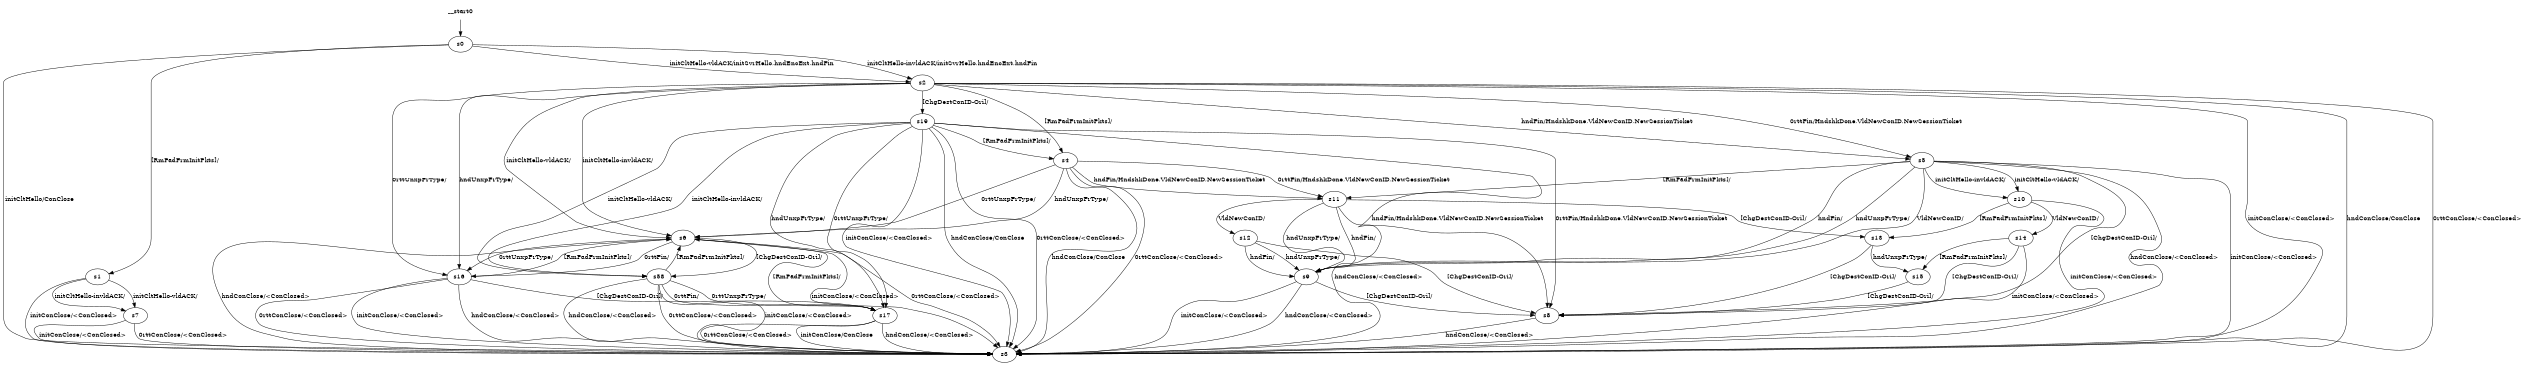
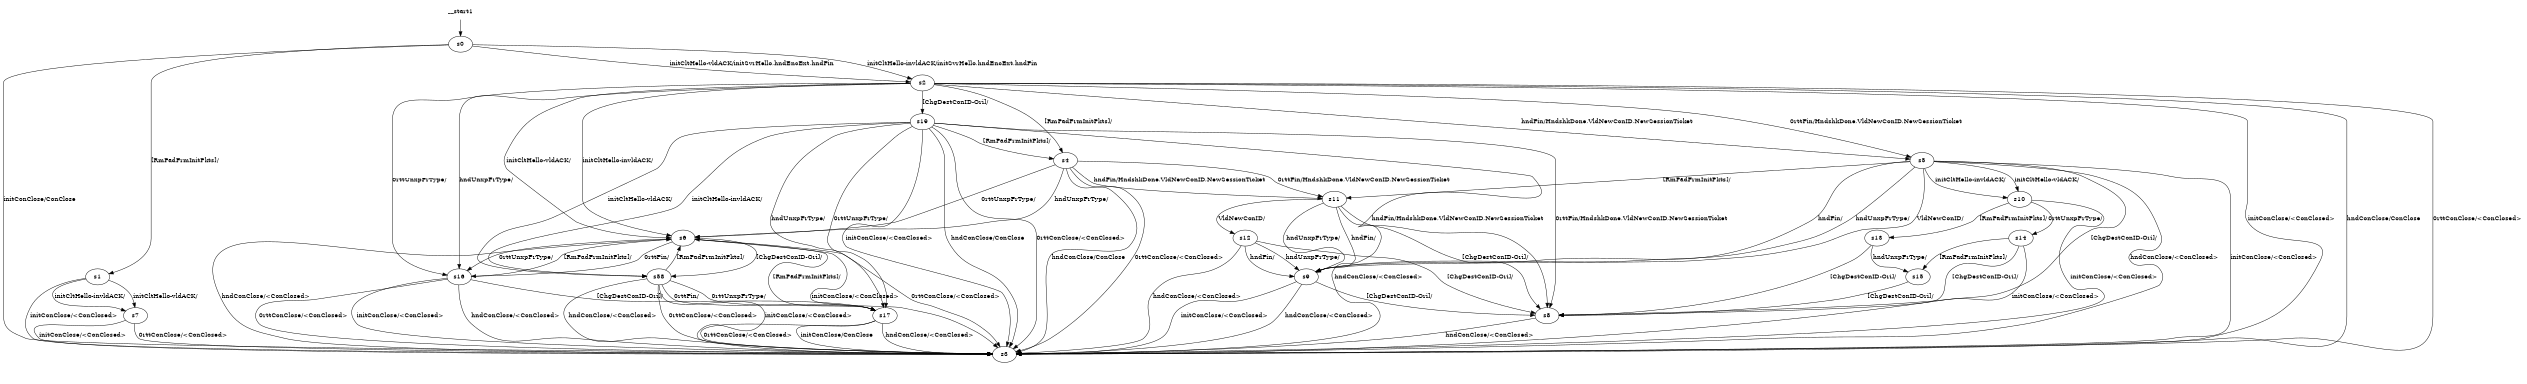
node "__start0": label "__start0" -> "__start1"
edge "s0" -> "s3": label "initCltHello/ConClose " -> "initConClose/ConClose "
edge "s11" -> "s13": now "s11" -> "s8"
edge "s10" -> "s14": label "VldNewConID/ " -> "0rttUnxpFrType/ "
edge "s12" -> "s3": added, label "hndConClose/<ConClosed>"
